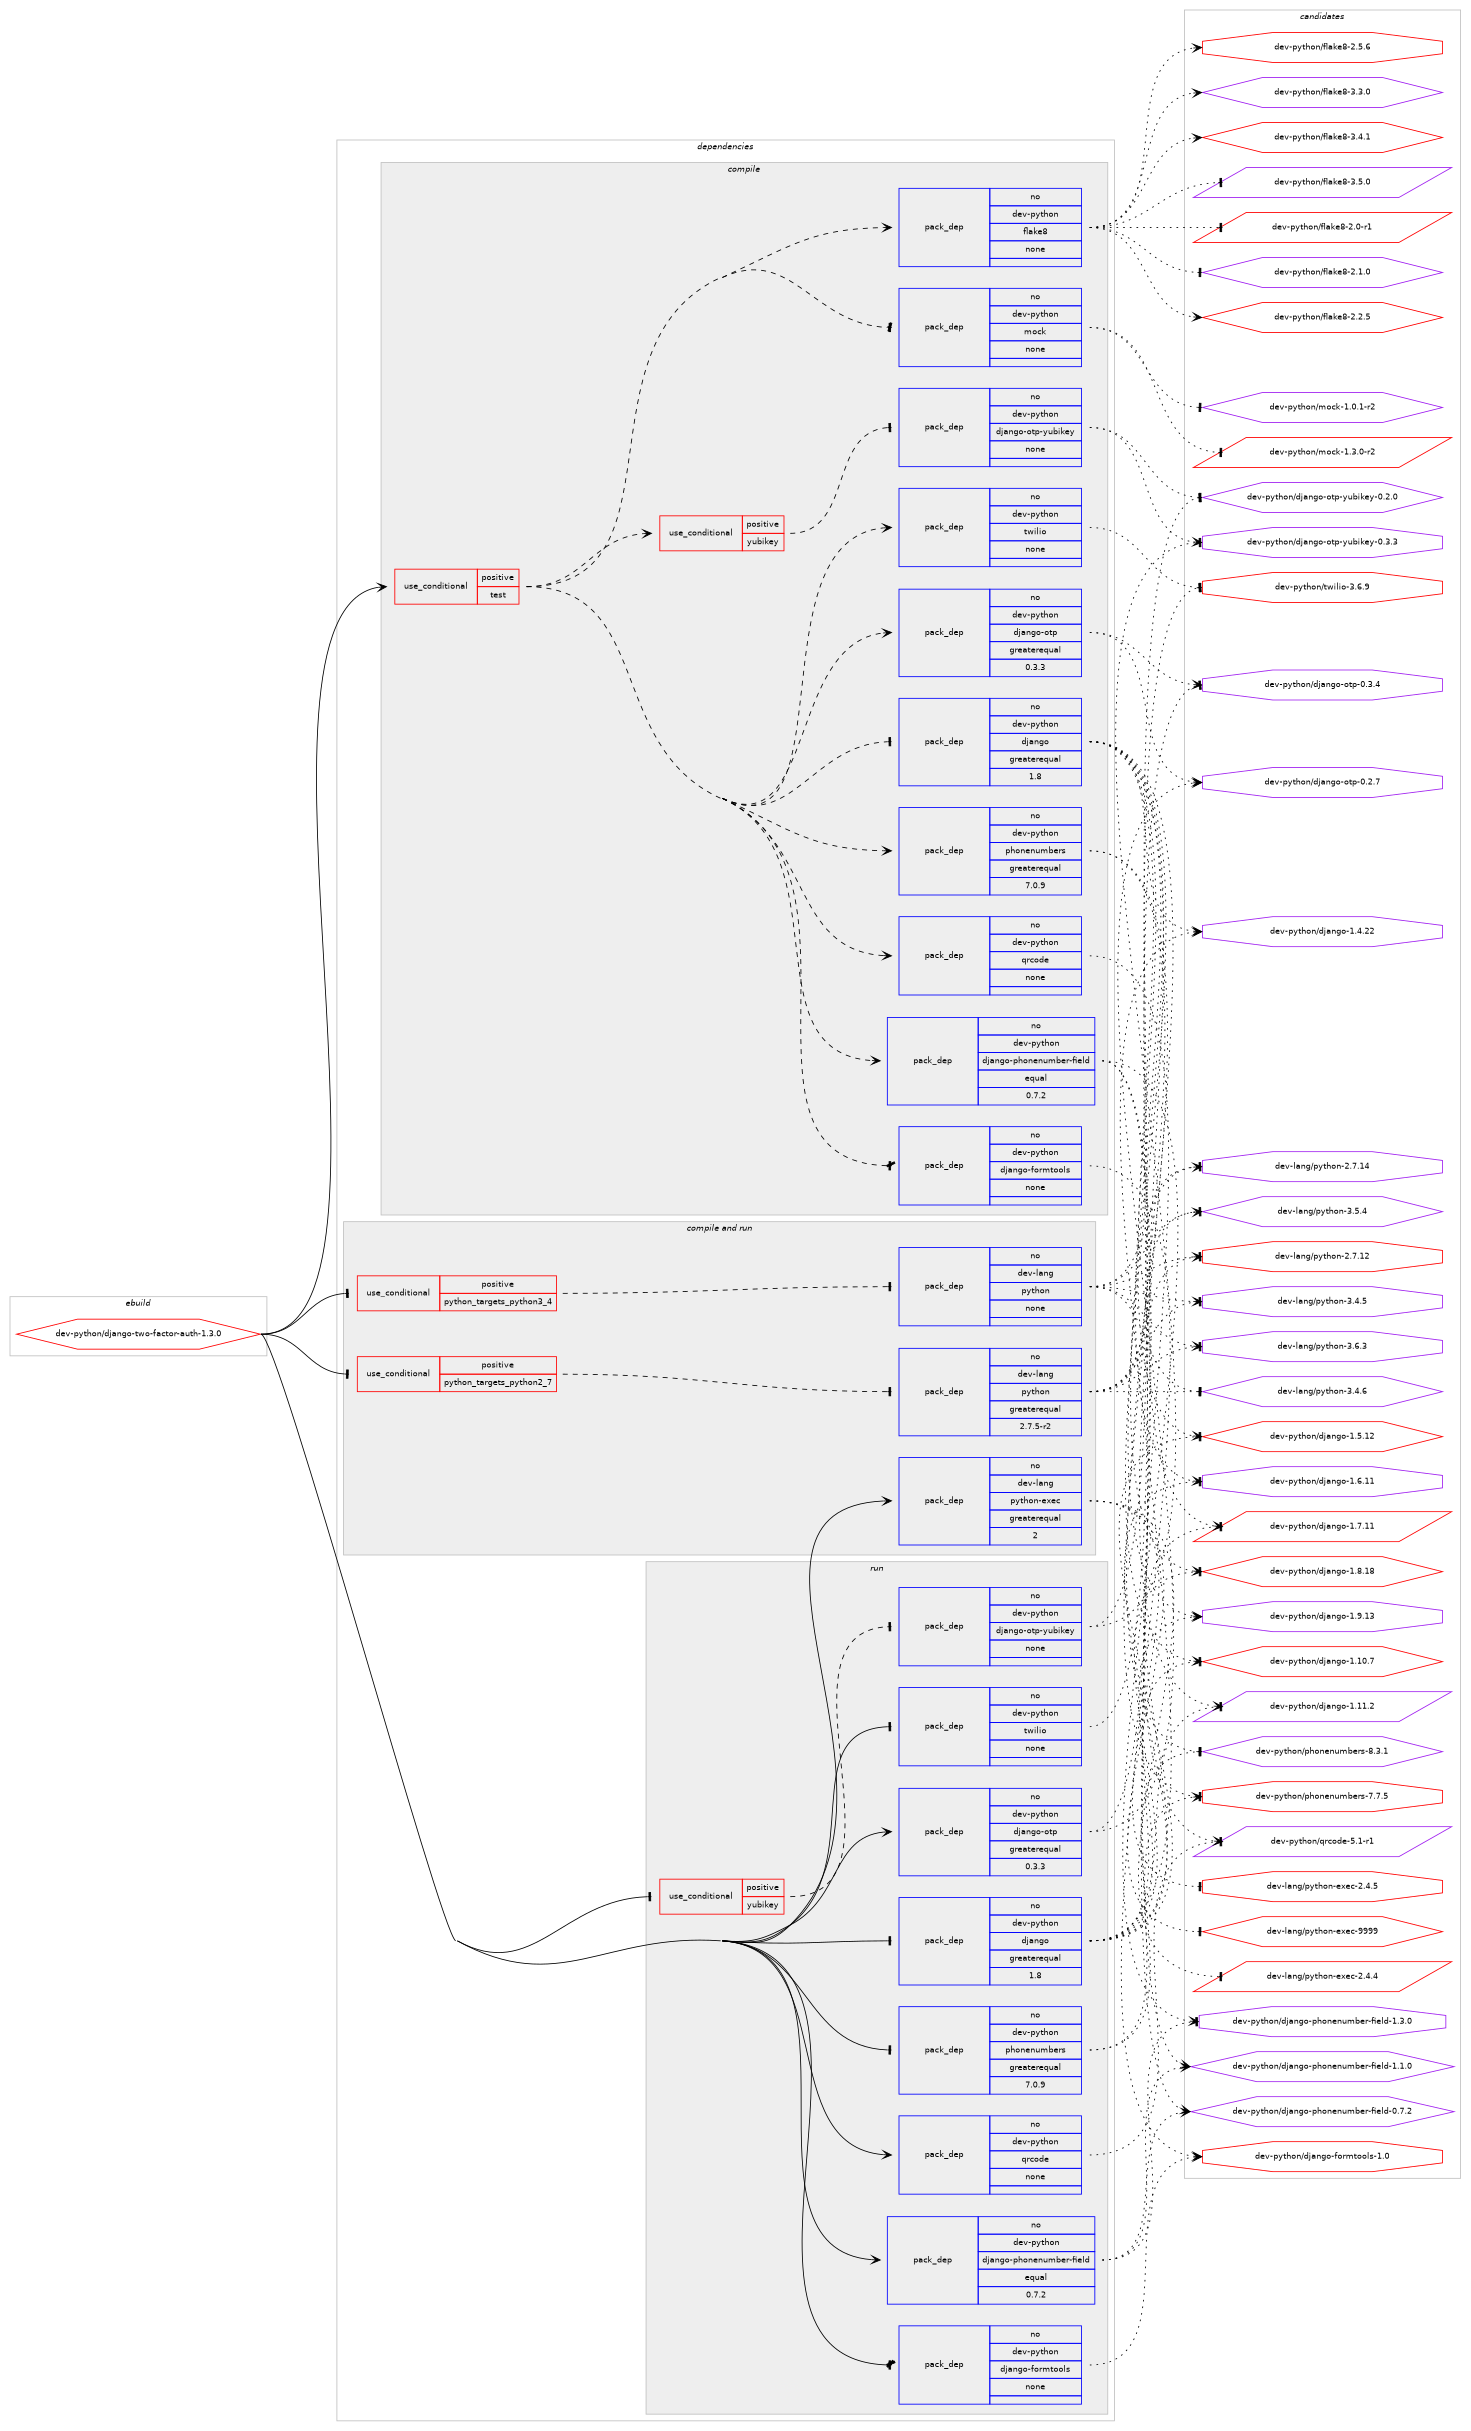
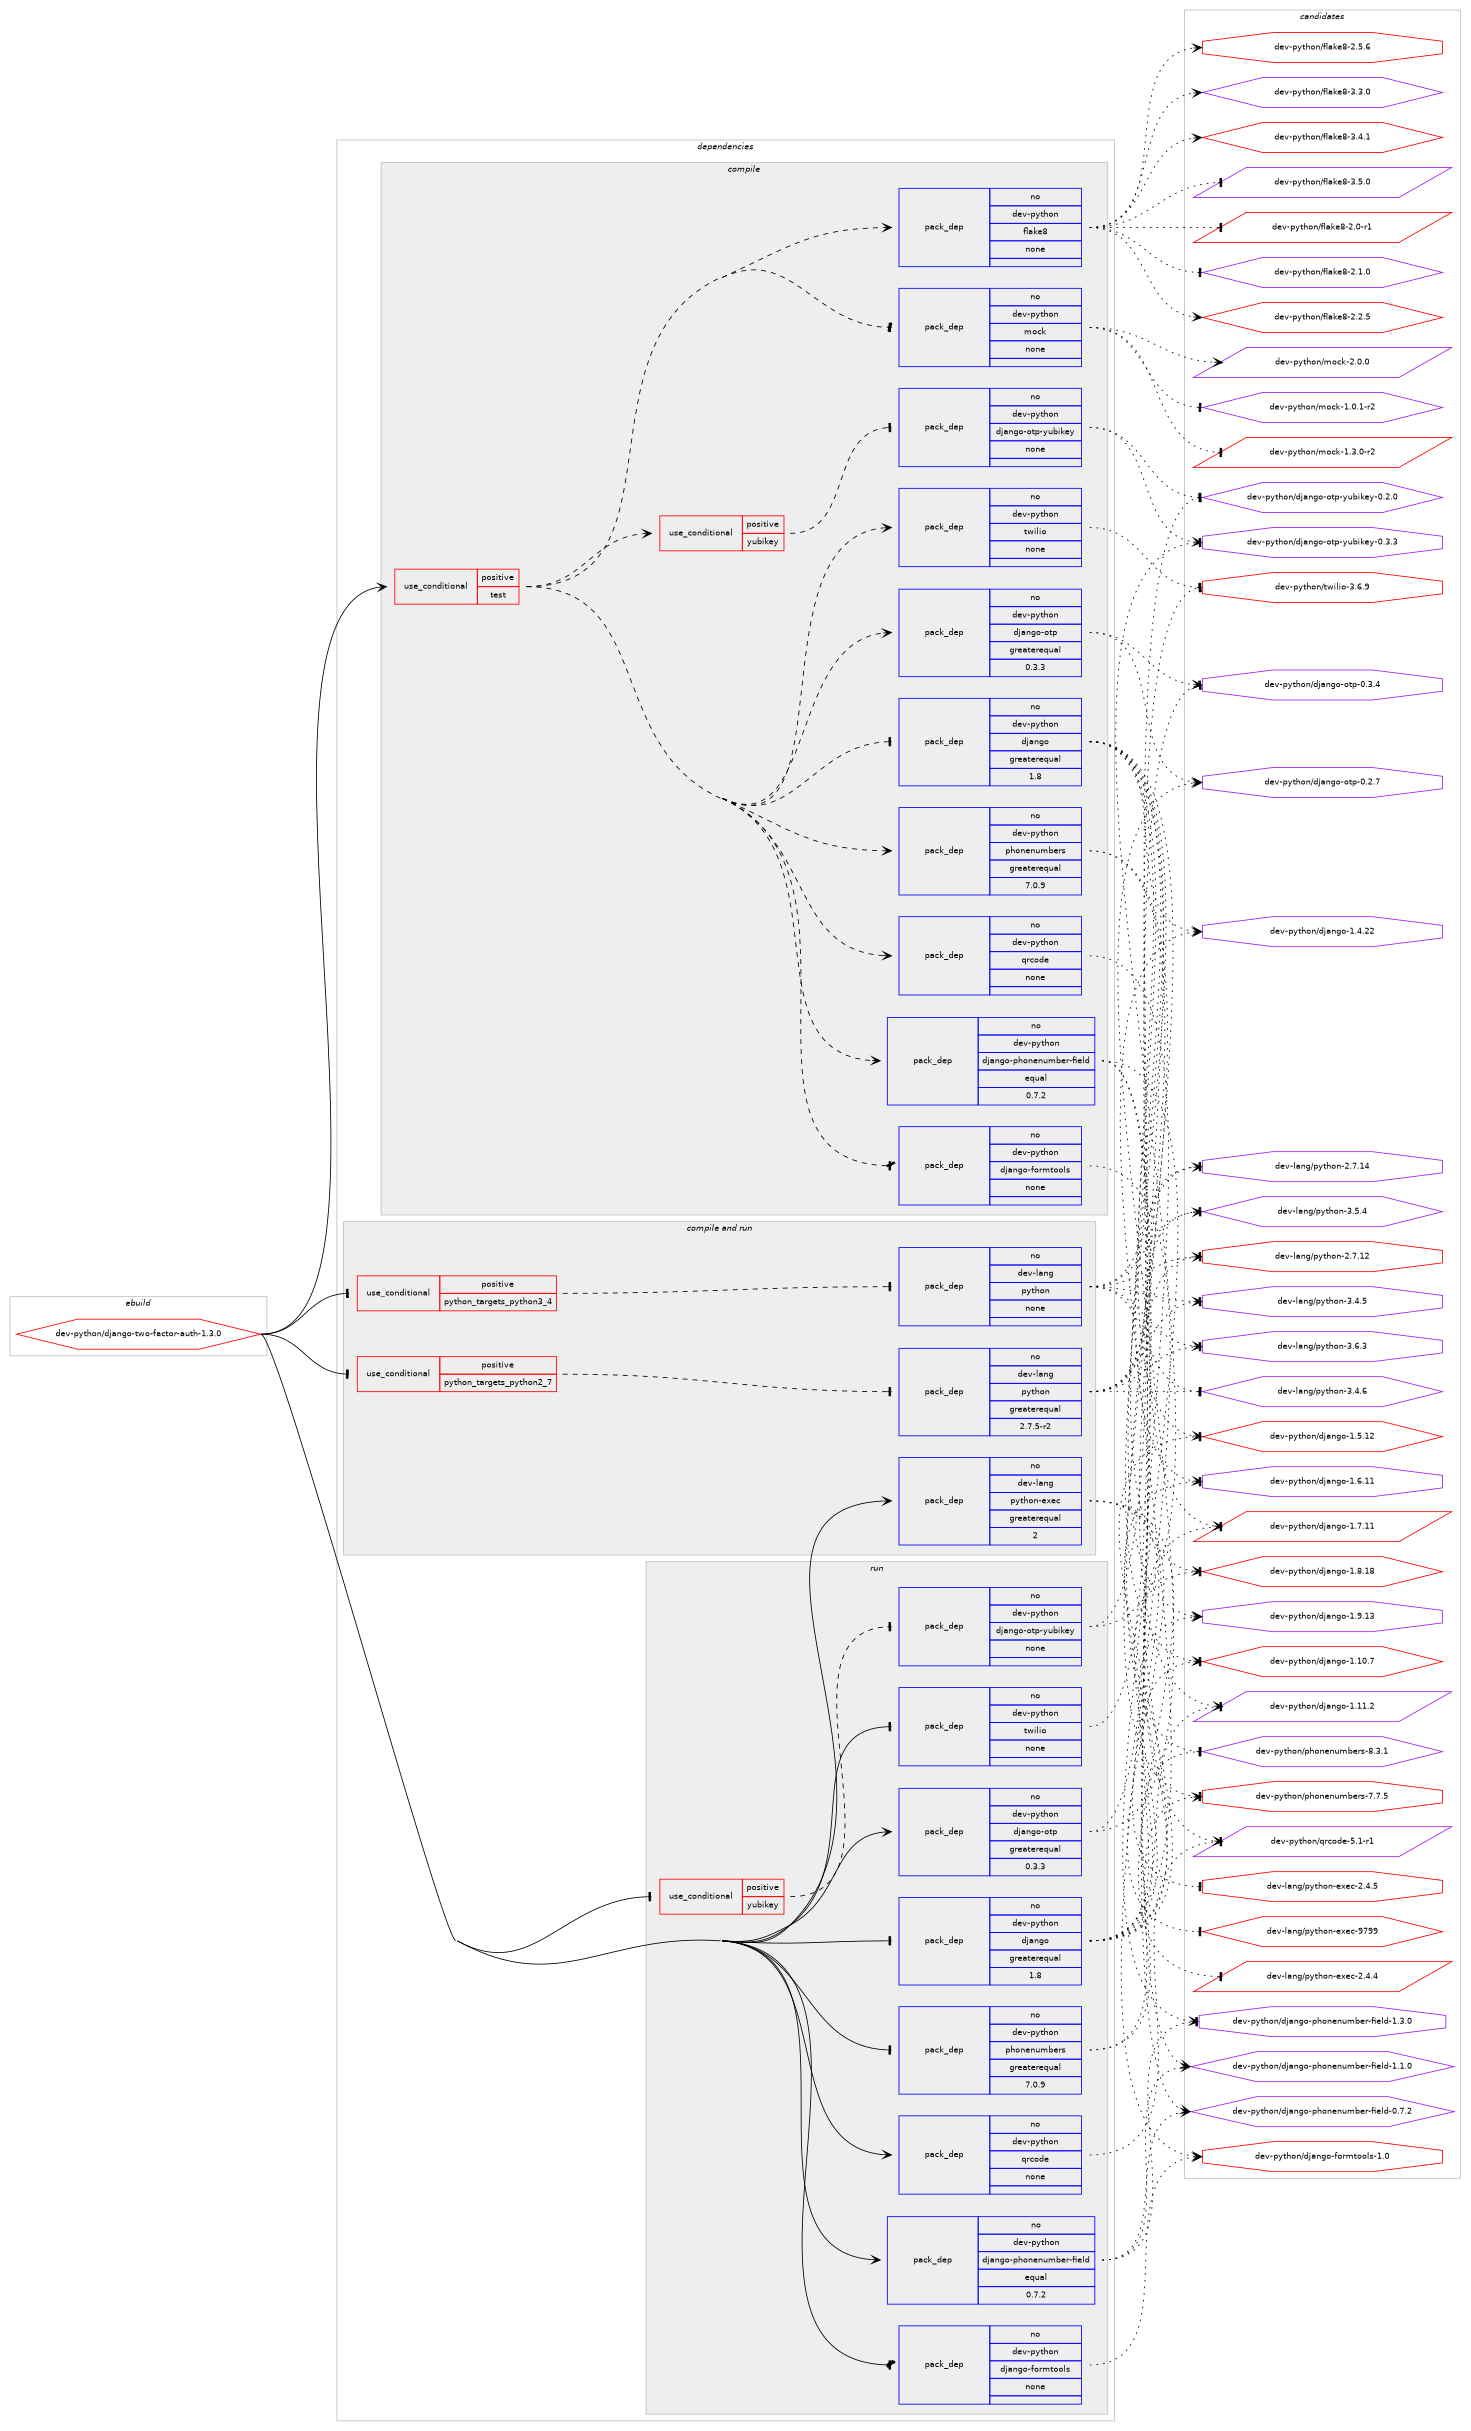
node "dev-python/mock-2.0.0": added
node "dev-lang/python-exec-9999": label "dev-lang/python-exec-9999" -> "dev-lang/python-exec-9799"
